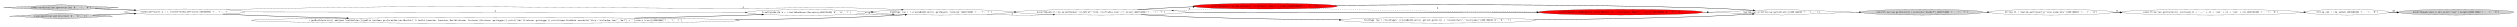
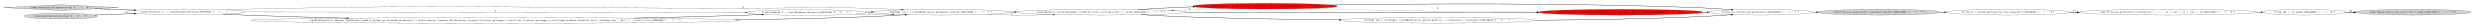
node "System.out.println(raw.getContent())@@@16@@@['1', '1', '1']": shape diamond -> ellipse
node "consoleAnnotationFilterOut['0', '0', '1']": shape diamond -> ellipse
